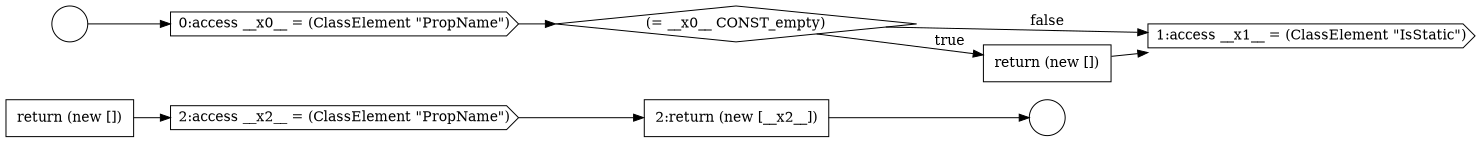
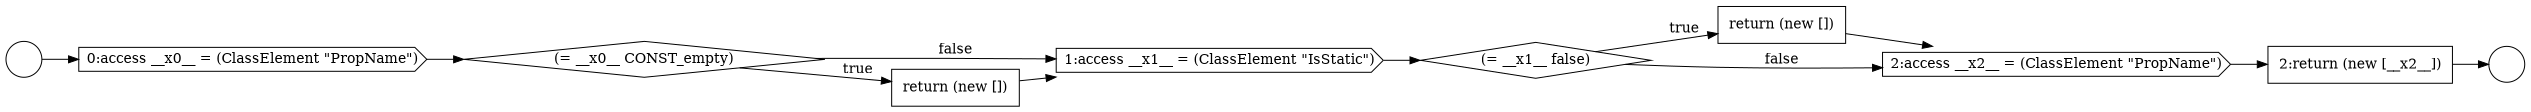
node "(= __x1__ false)": added
